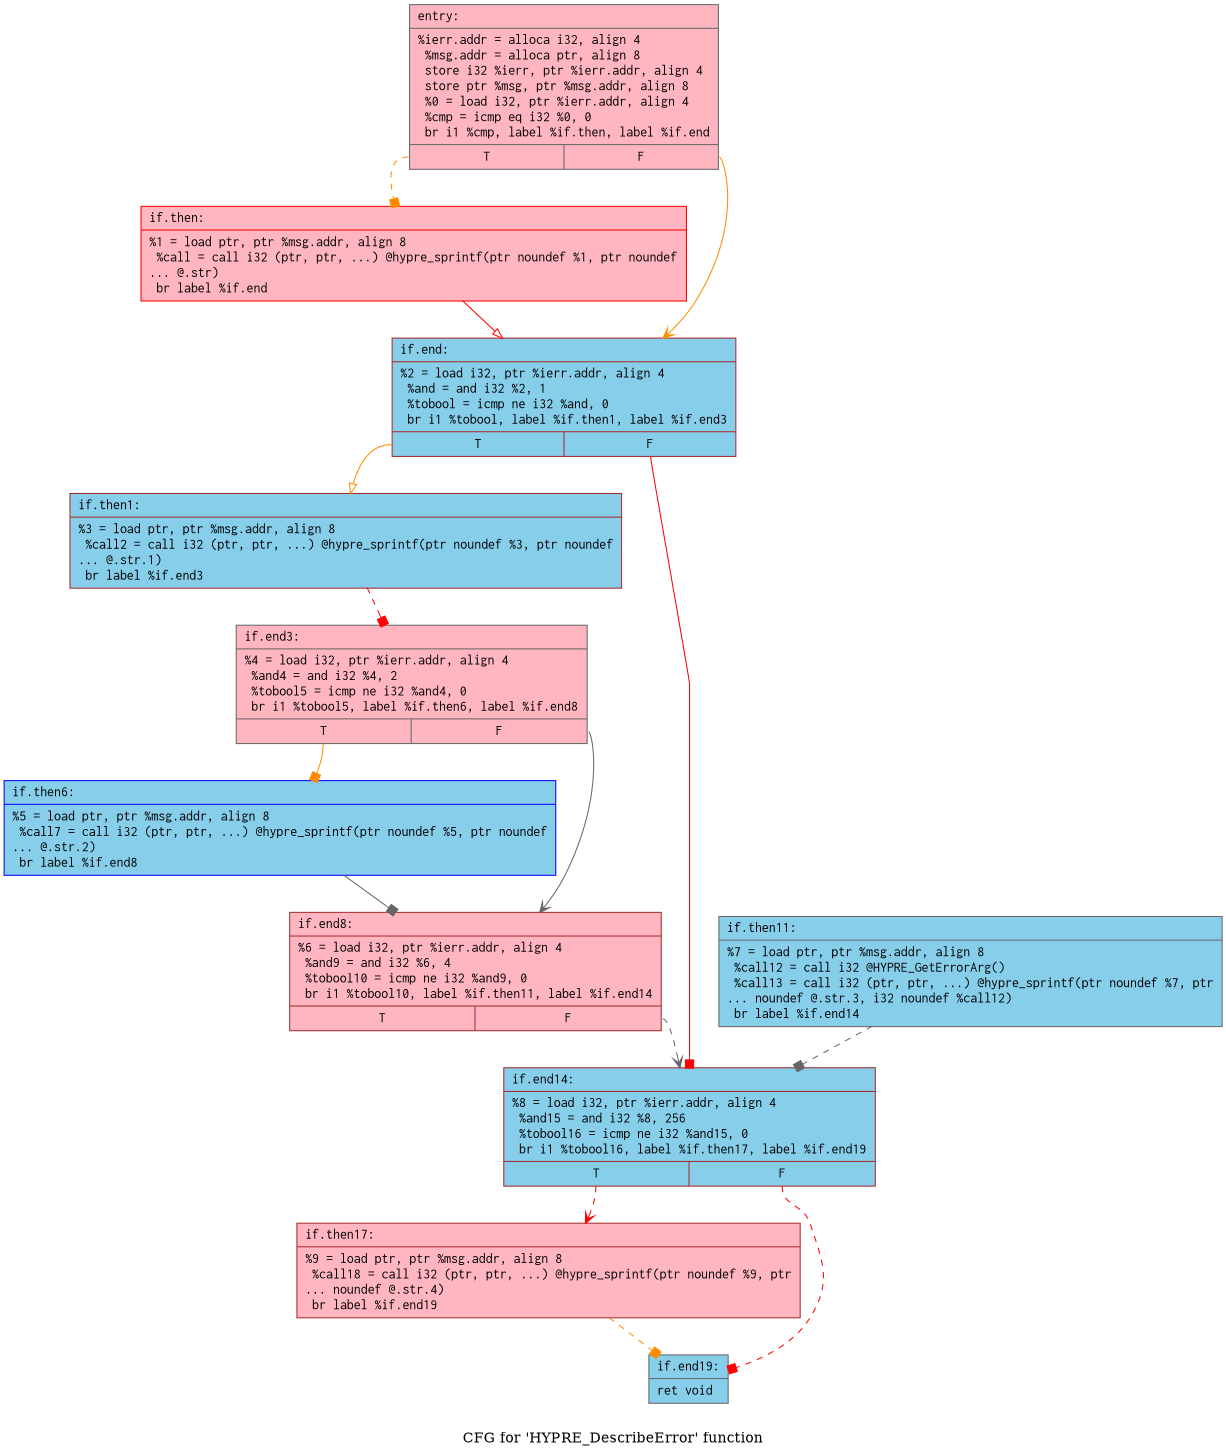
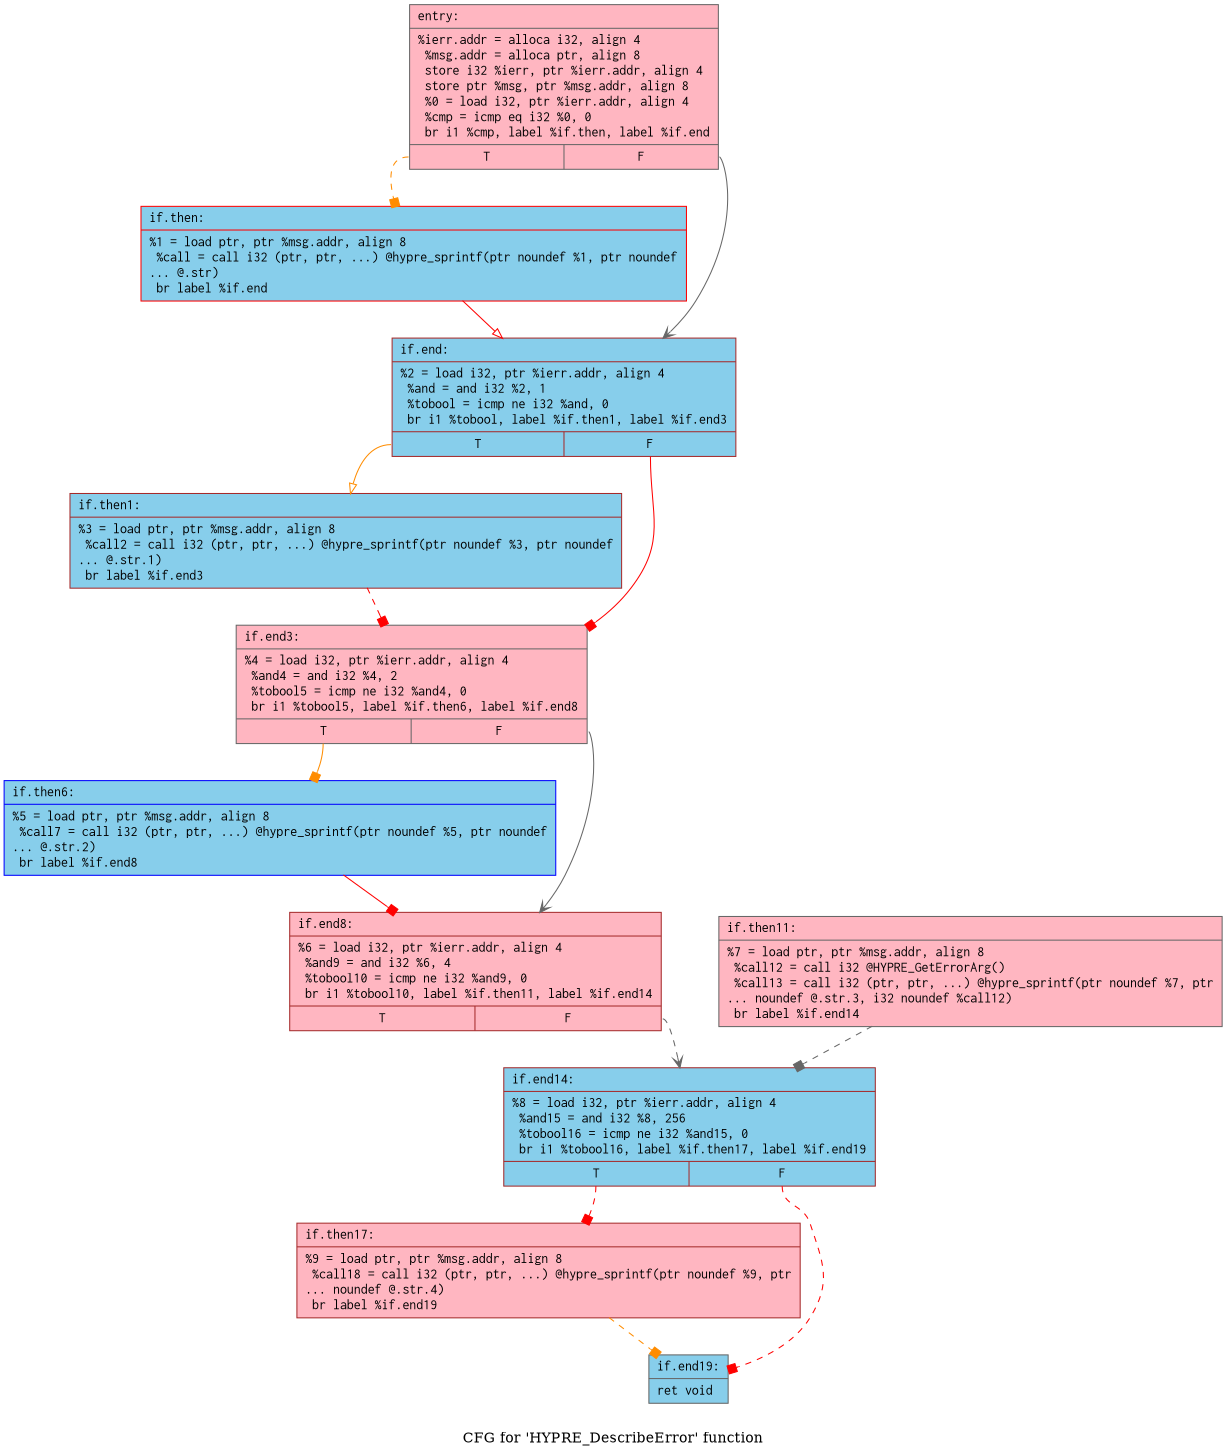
edge "entry:" -> "if.end:": color darkorange -> gray40
node "if.then:": fillcolor lightpink -> skyblue
edge "if.end:" -> "if.end14:": now "if.end:" -> "if.end3:"
edge "if.then6:" -> "if.end8:": color gray40 -> red
node "if.then11:": fillcolor skyblue -> lightpink
edge "if.end14:" -> "if.then17:": arrowhead vee -> box
